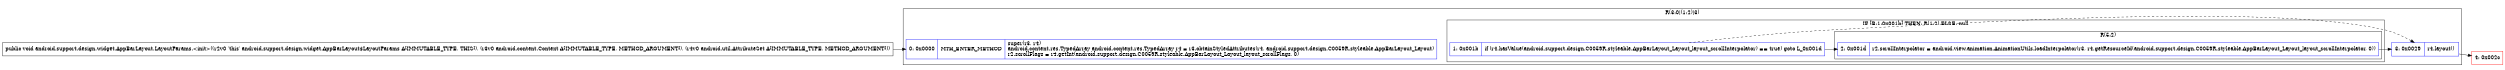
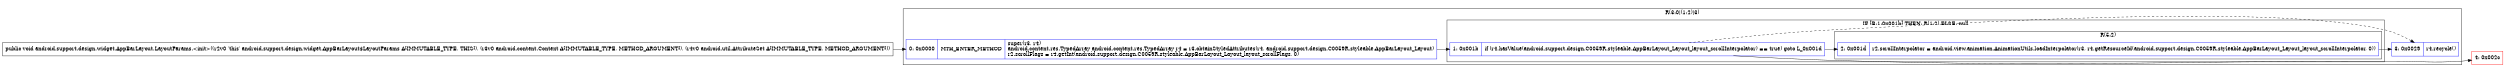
edge "0: 0x0000" -> "1: 0x001b": added
node "3: 0x0029": text "r4.layout()" -> "r4.recycle()"
edge "3: 0x0029" -> "4: 0x002c": now "1: 0x001b" -> "4: 0x002c"
